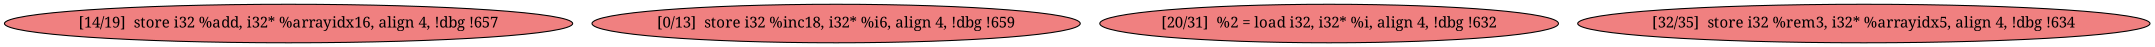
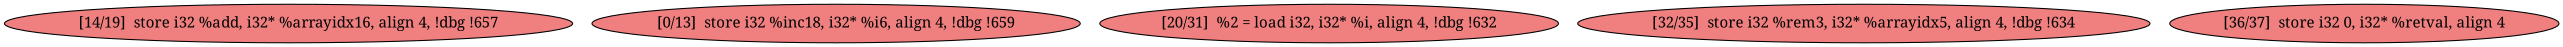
node "[36/37]  store i32 0, i32* %retval, align 4": added
